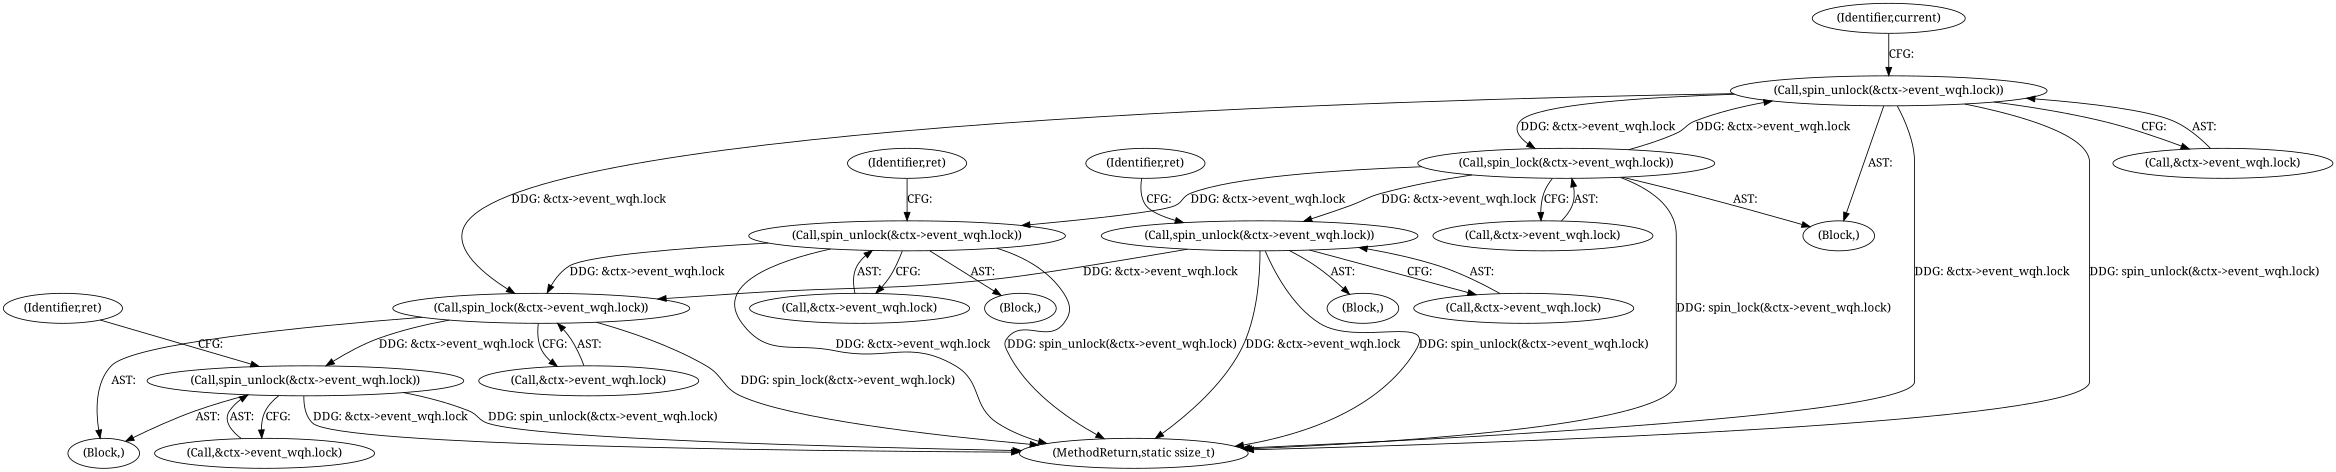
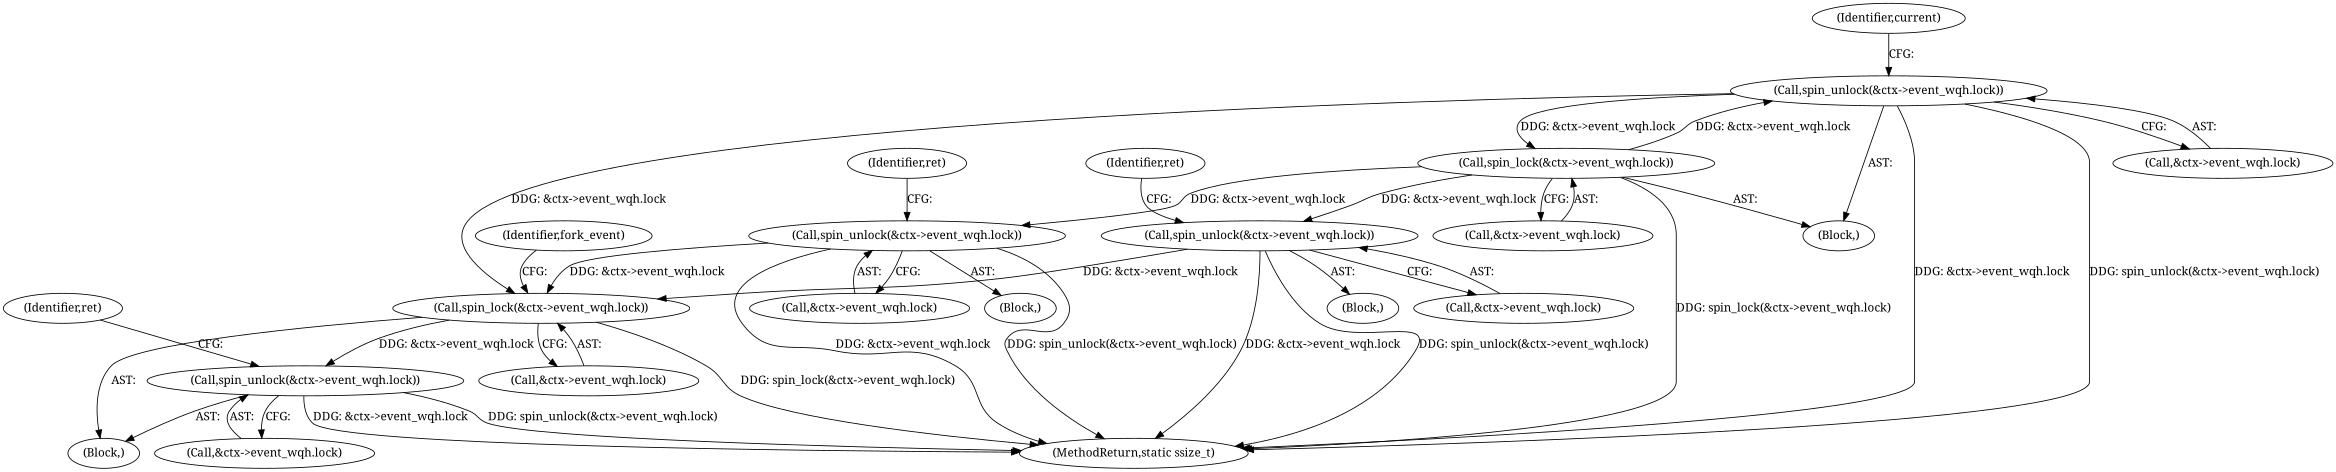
node "(Identifier,fork_event)": added
